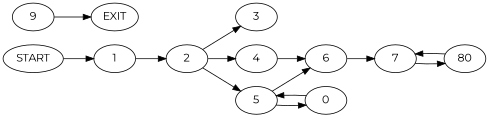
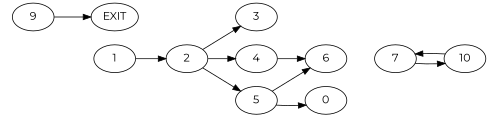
node "START": removed
edge "6" -> "7": removed
node "80": label "80" -> "10"
edge "0" -> "5": removed
